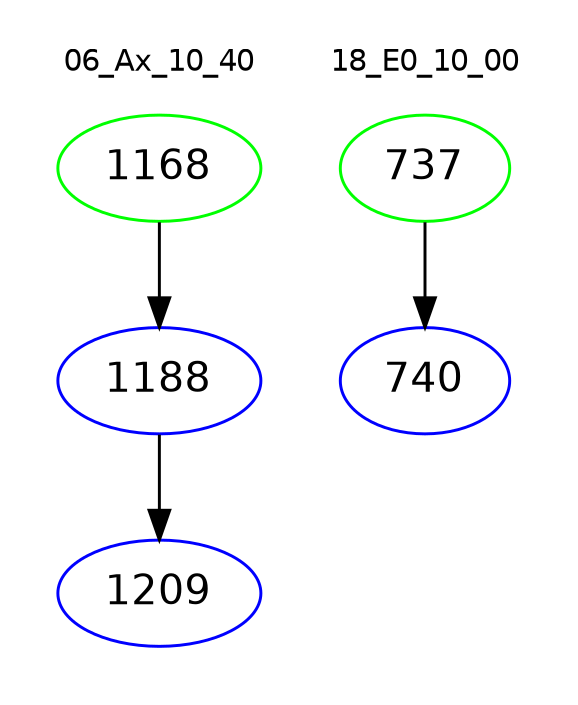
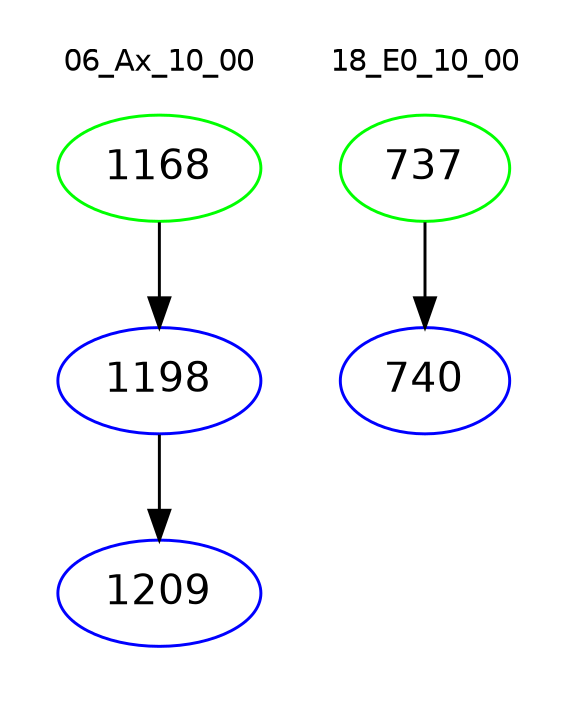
cluster "06_Ax_10_40": label "06_Ax_10_40" -> "06_Ax_10_00"
node "1188": label "1188" -> "1198"
